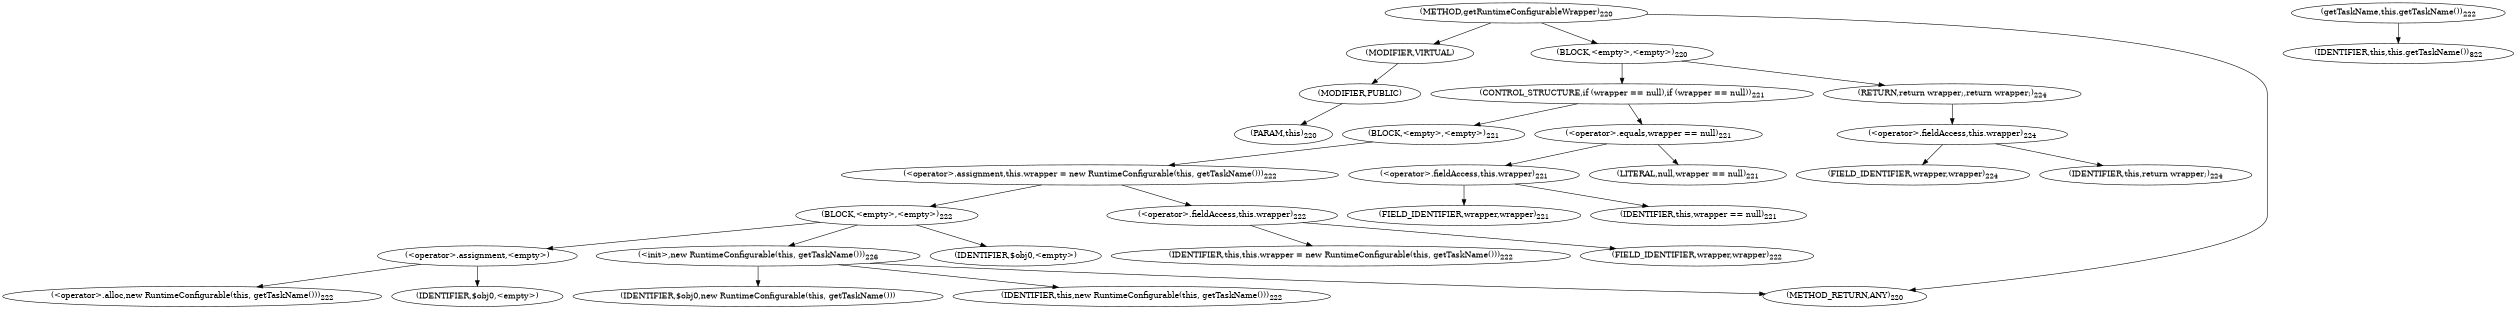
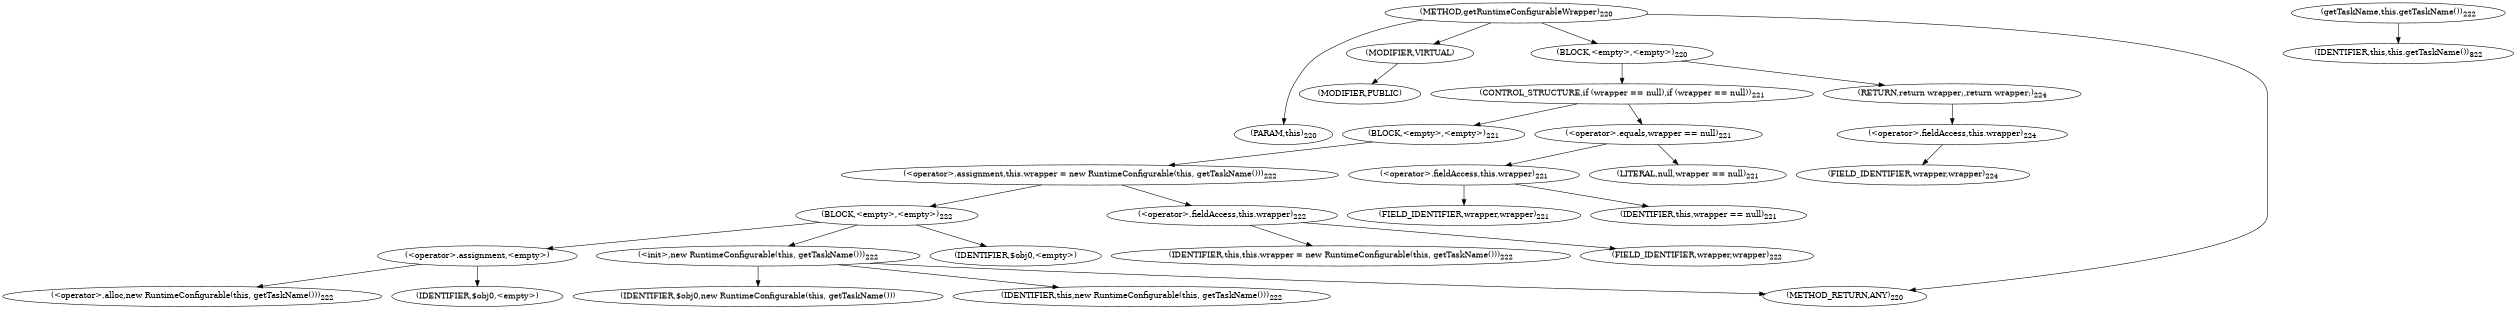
edge "(MODIFIER,PUBLIC)" -> "(PARAM,this)": now "(METHOD,getRuntimeConfigurableWrapper)" -> "(PARAM,this)"
node "(IDENTIFIER,this,return wrapper;)": removed
node "(<init>,new RuntimeConfigurable(this, getTaskName()))": text "226" -> "222"
